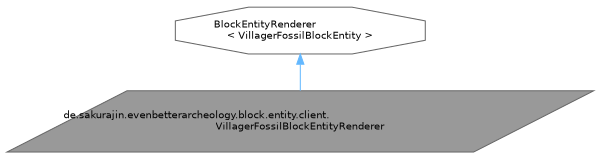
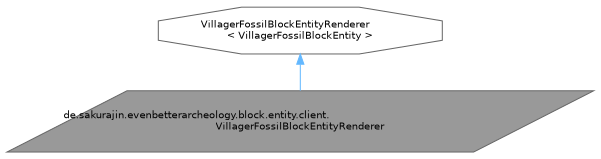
node "BlockEntityRenderer < VillagerFossilBlockEntity >": label "BlockEntityRenderer < VillagerFossilBlockEntity >" -> "VillagerFossilBlockEntityRenderer < VillagerFossilBlockEntity >"
